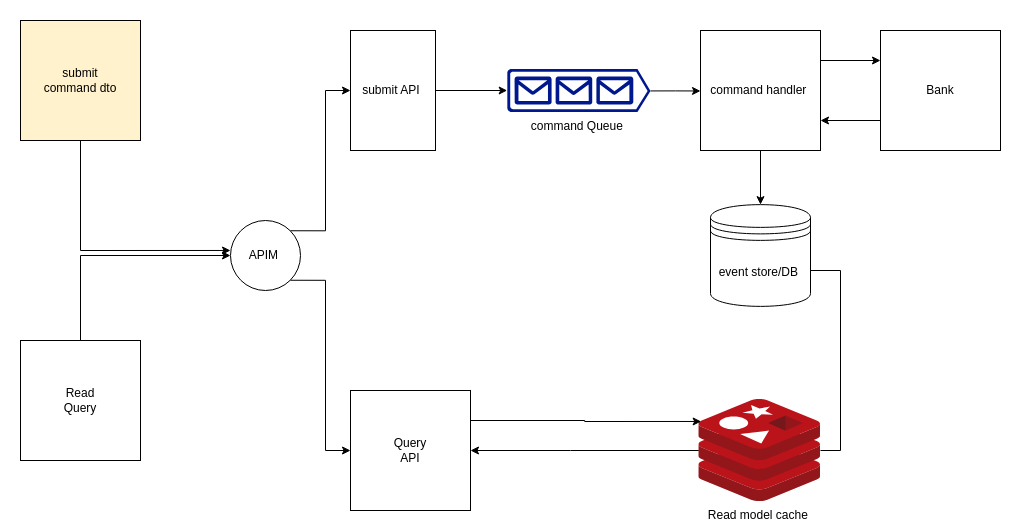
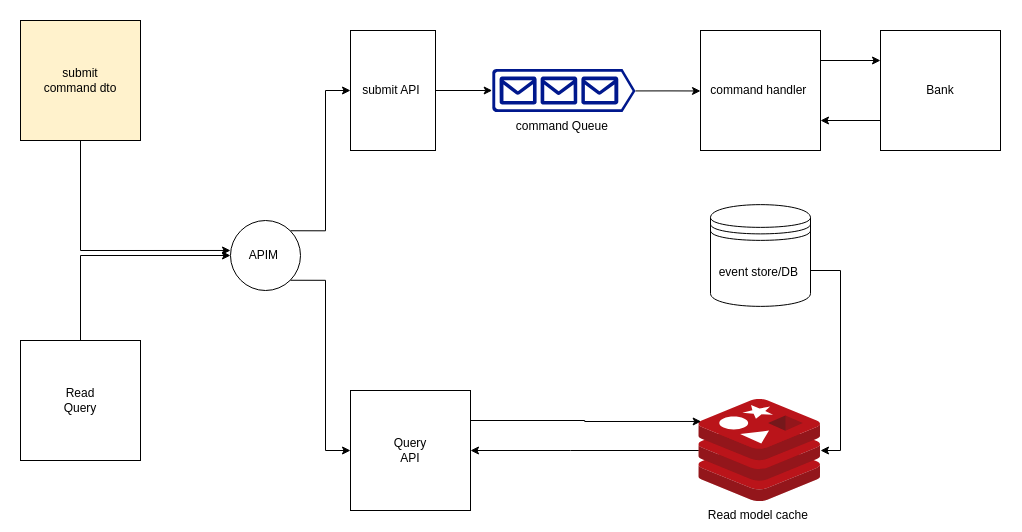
node "command Queue": moved (579, 91) -> (564, 91)
edge "command handler" -> "event store/DB": removed
edge "event store/DB" -- "Read model cache": arrowhead none -> classic
